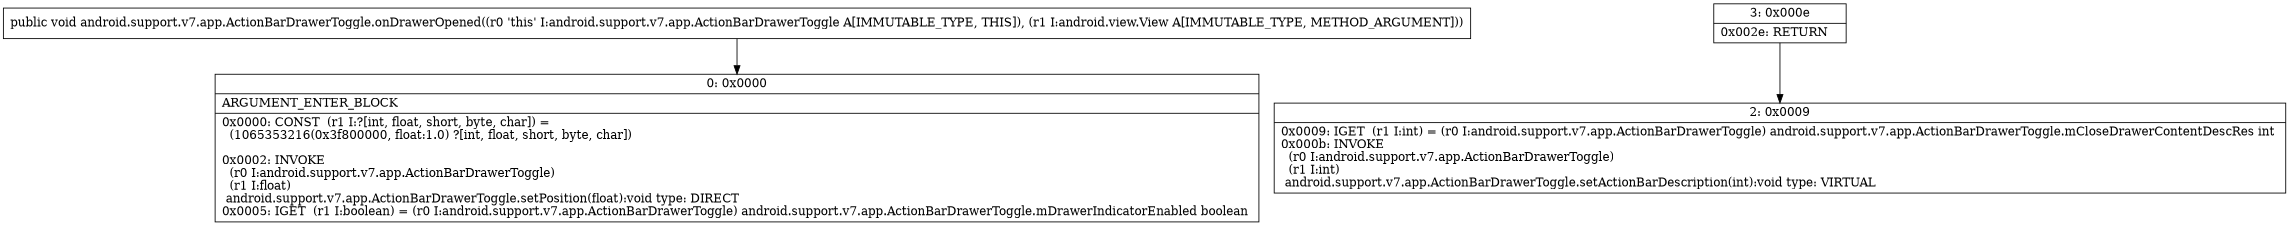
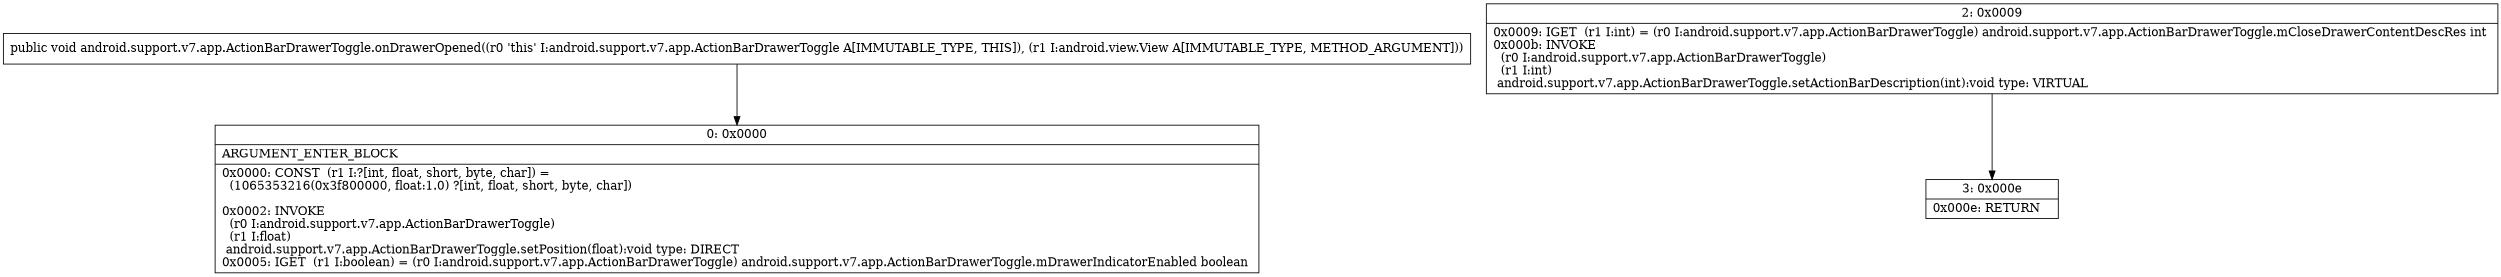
node "3: 0x000e": text "0x002e: RETURN" -> "0x000e: RETURN"
edge "3: 0x000e" -> "2: 0x0009": reversed
